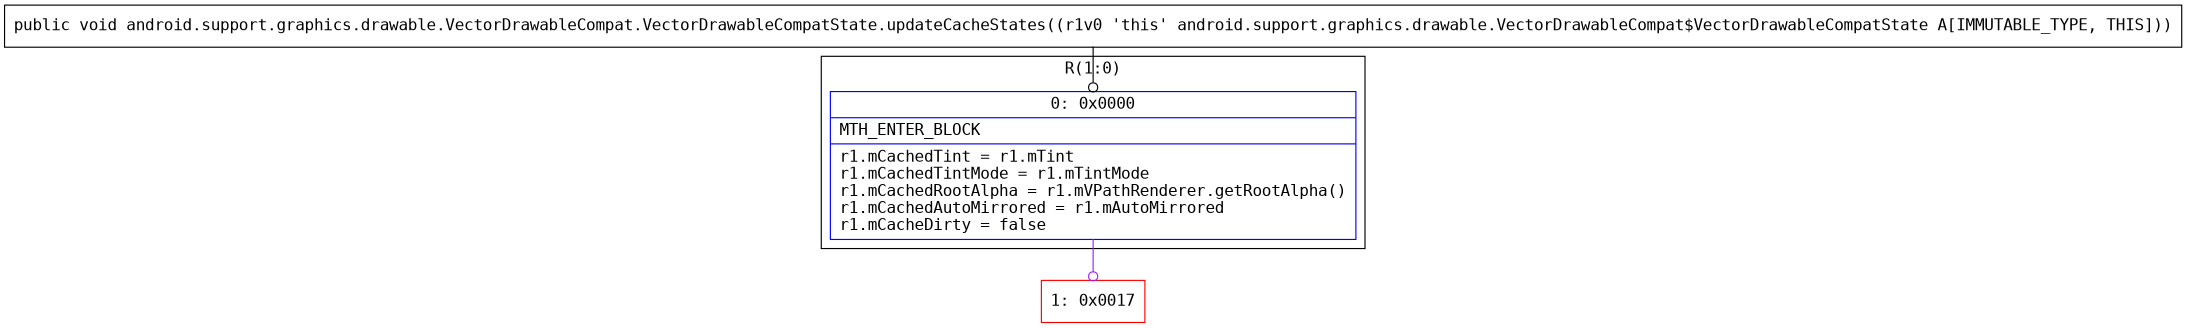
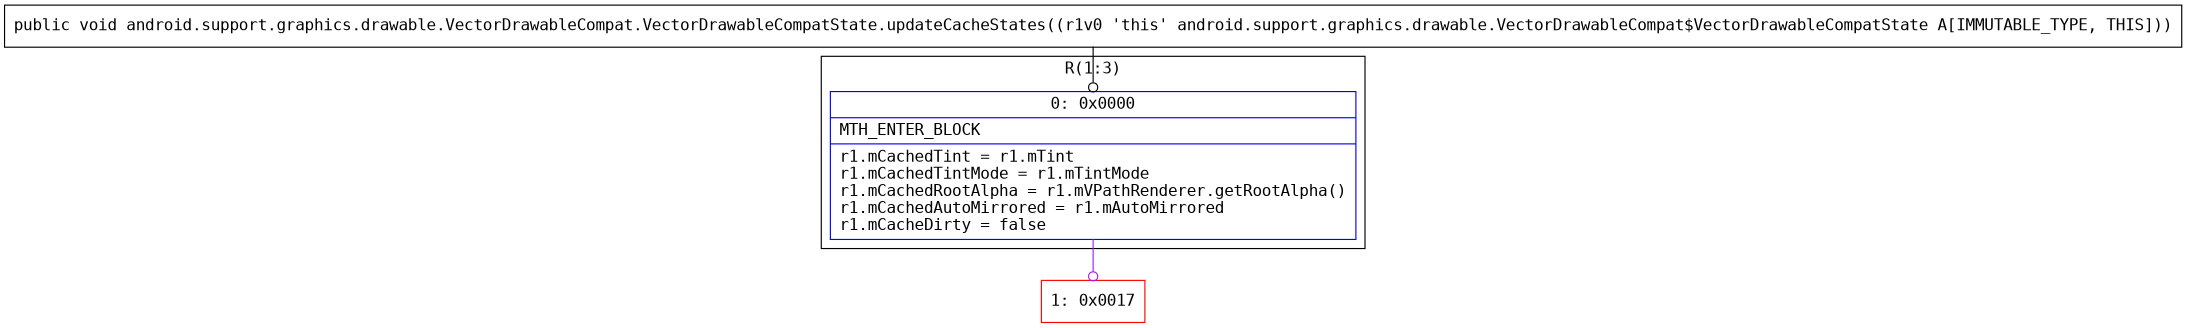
cluster "R(1:0)": label "R(1:0)" -> "R(1:3)"
